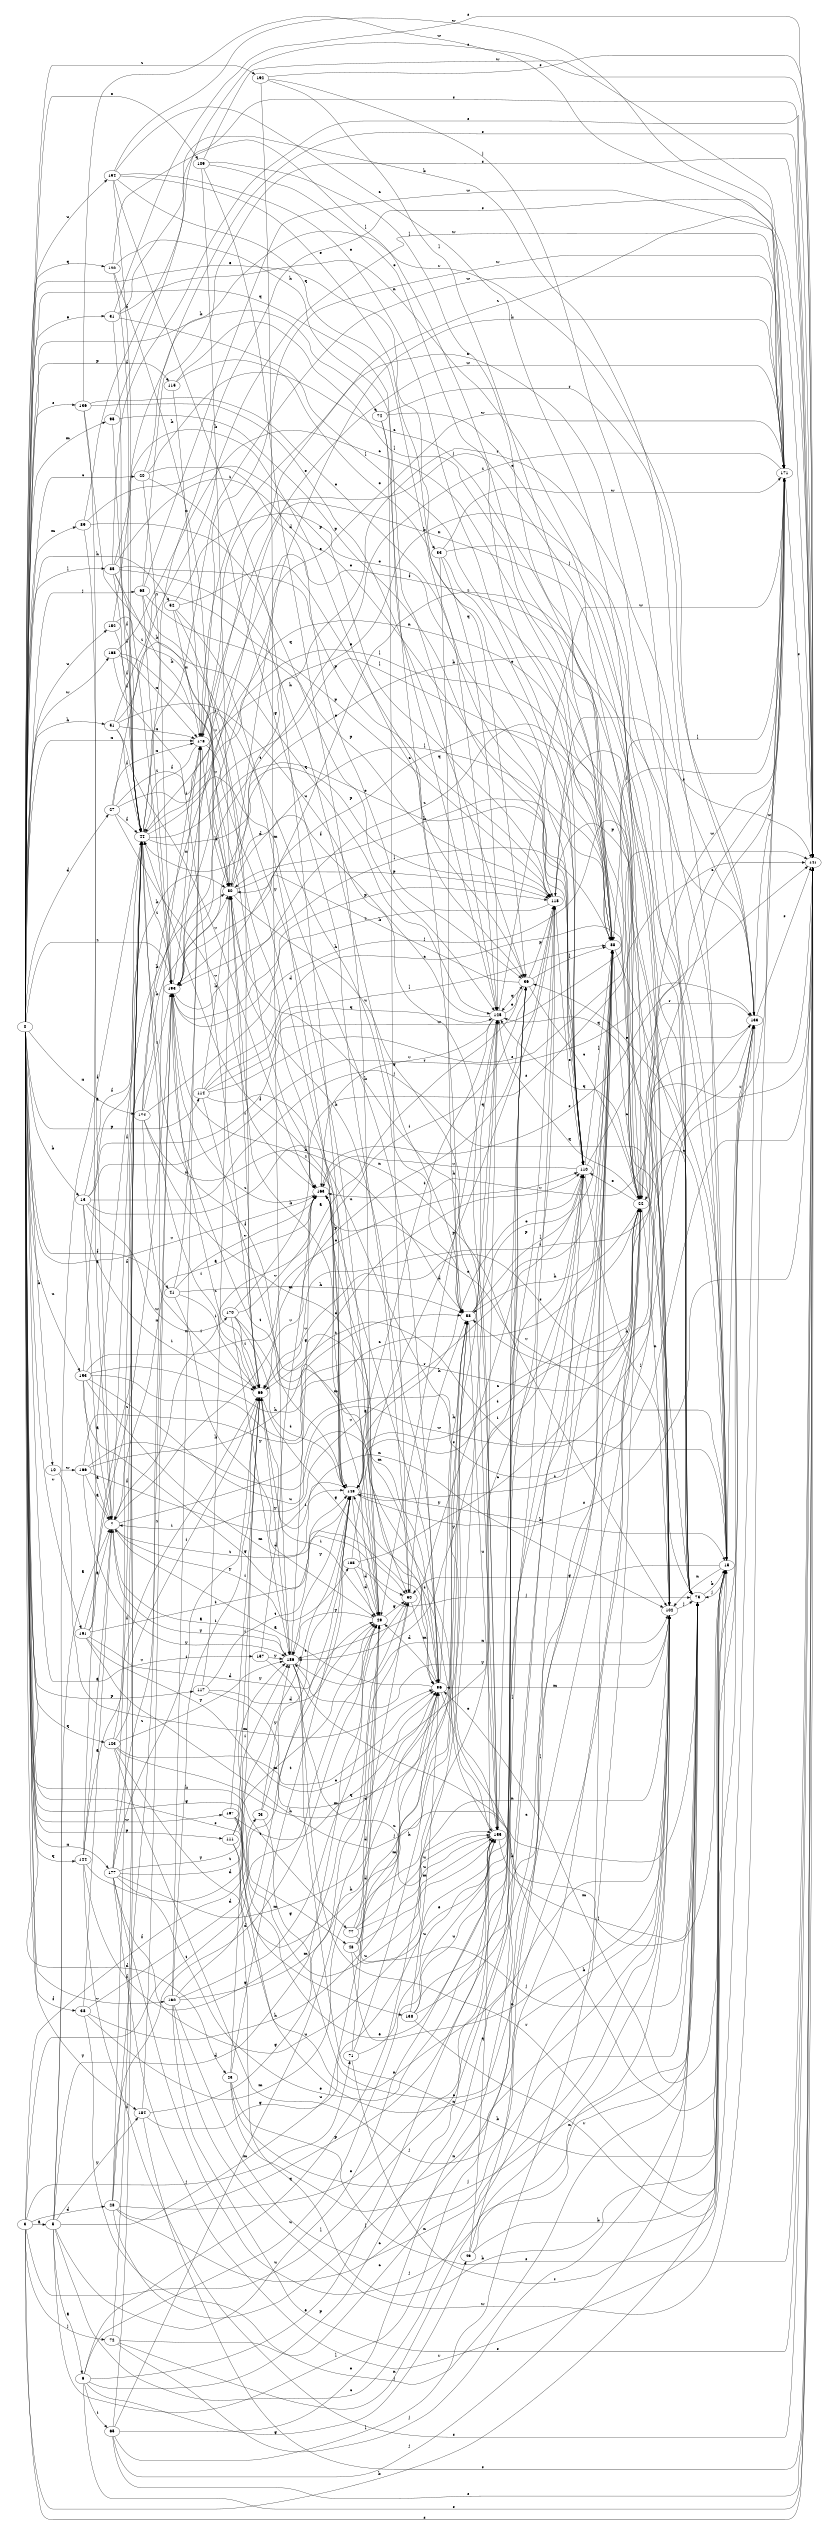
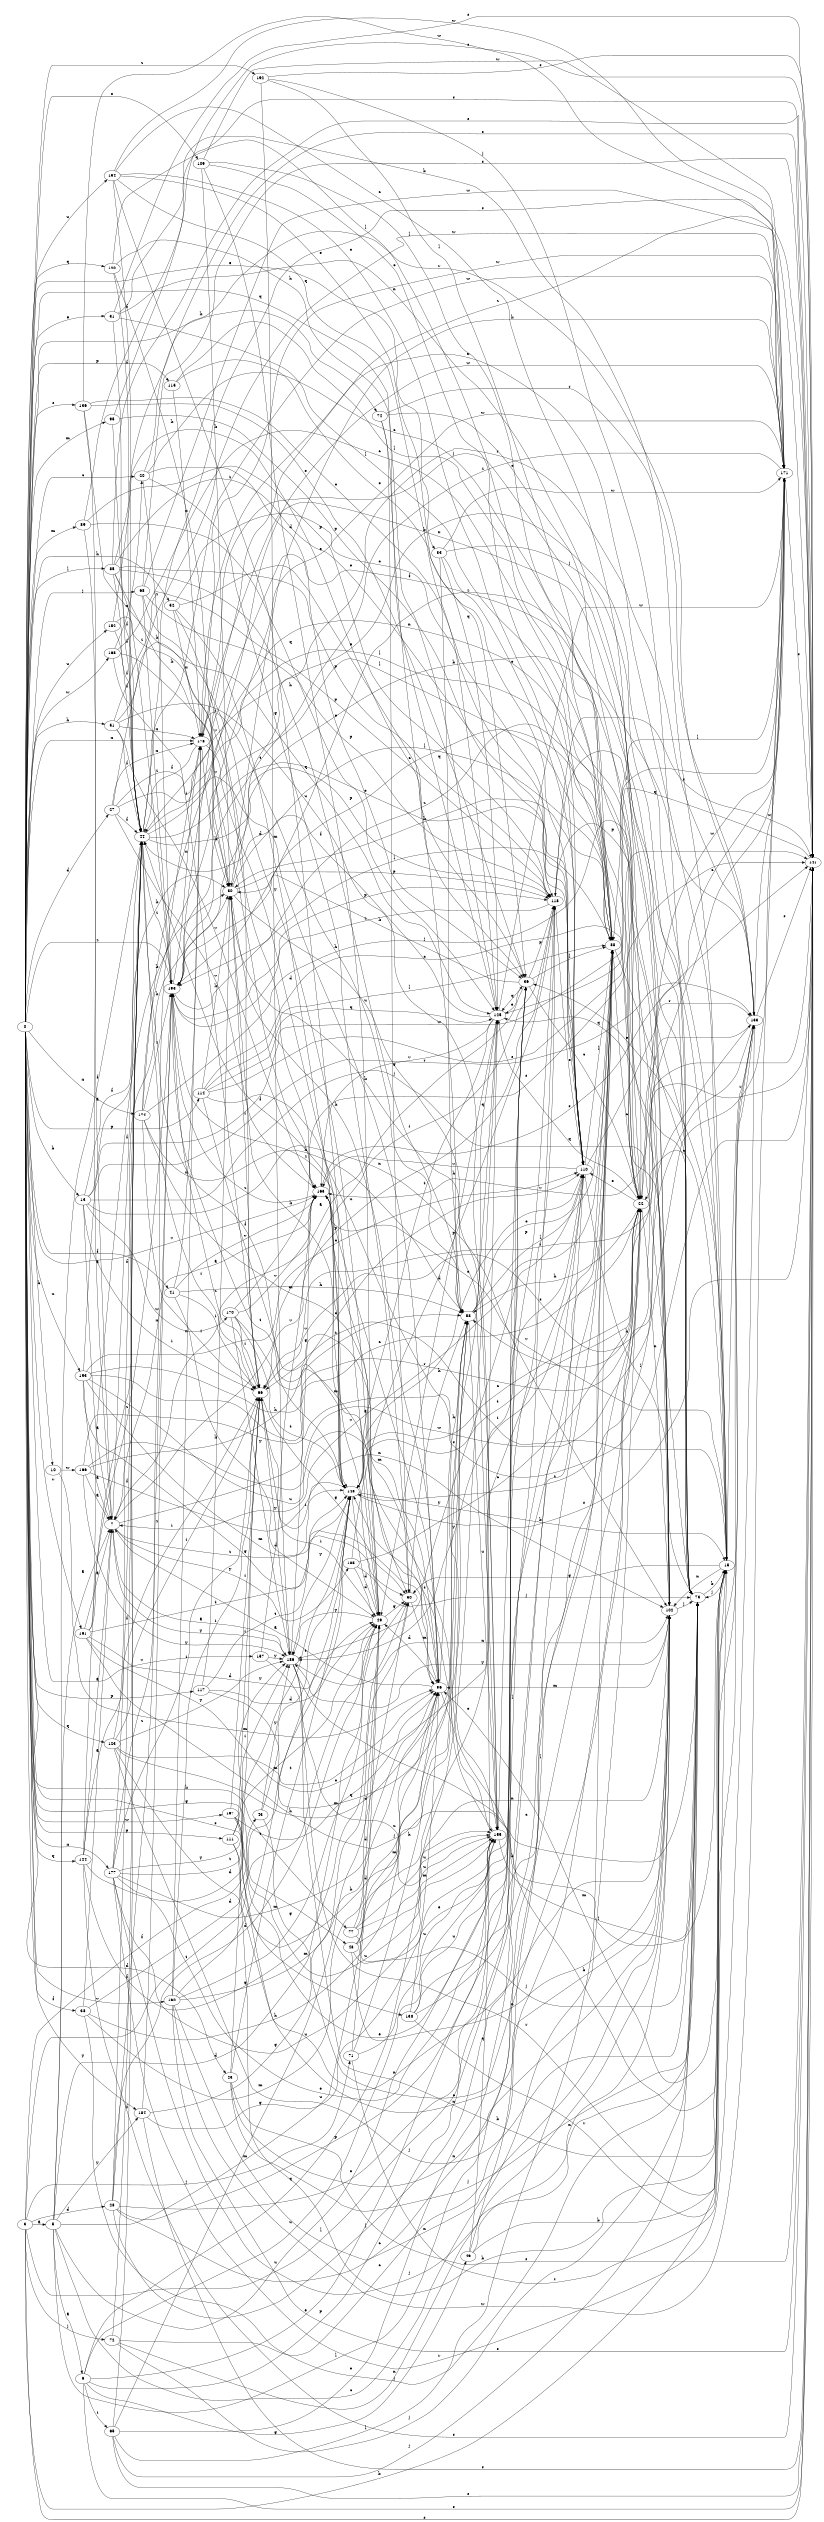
edge "168" -> "178": now "168" -> "20"
edge "102" -> "125": now "141" -> "125"
